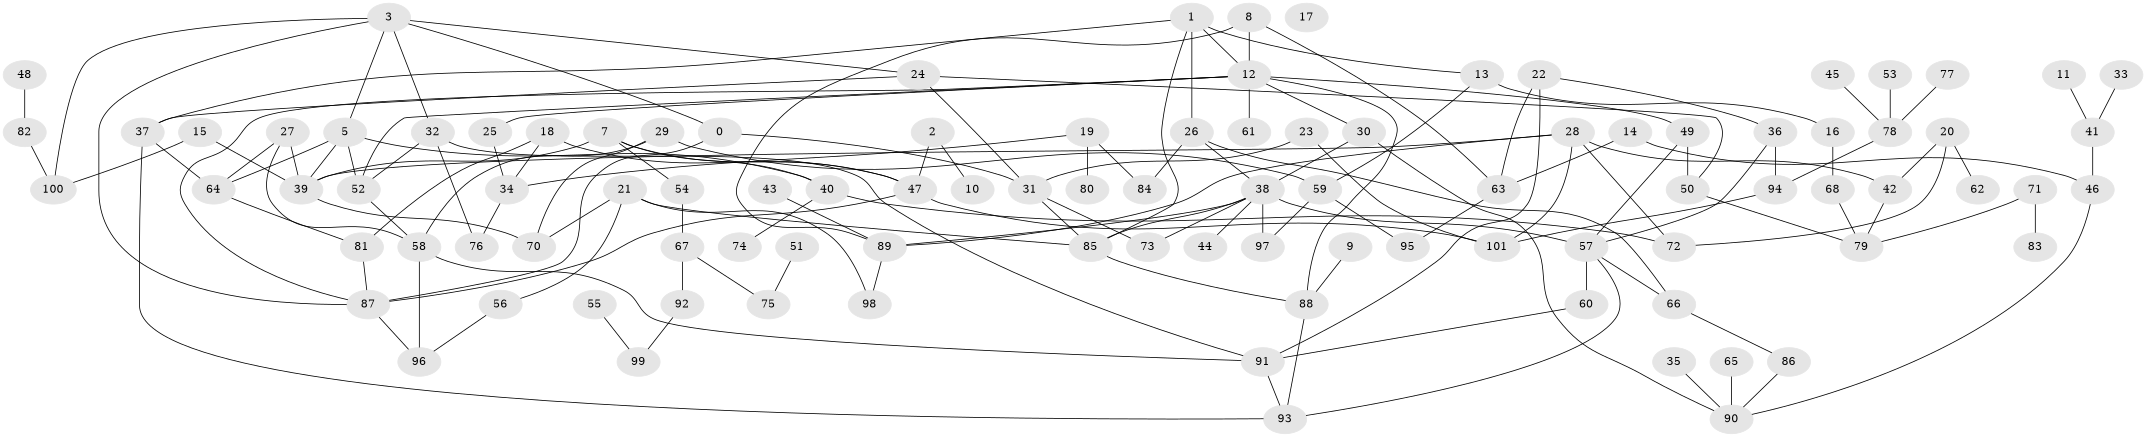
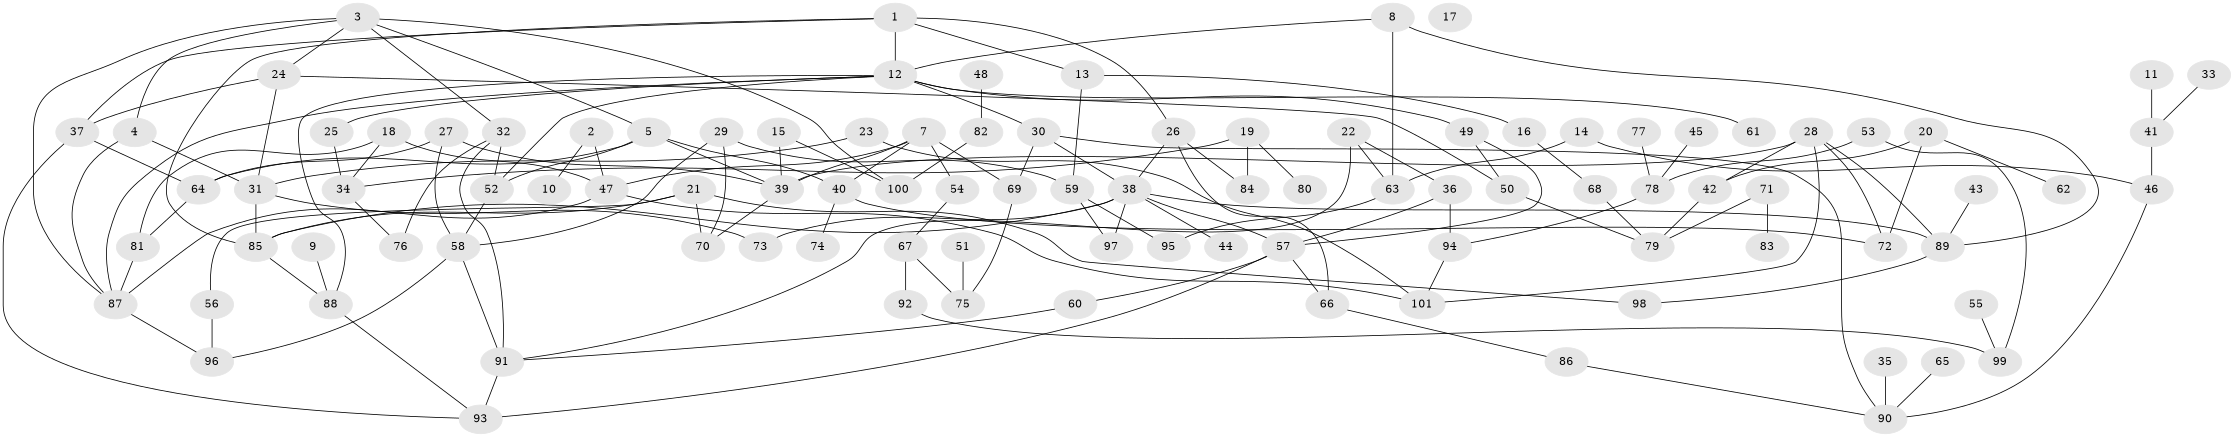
node "0": label "0" -> "4"
node "69": added
edge "53" -- "99": added
